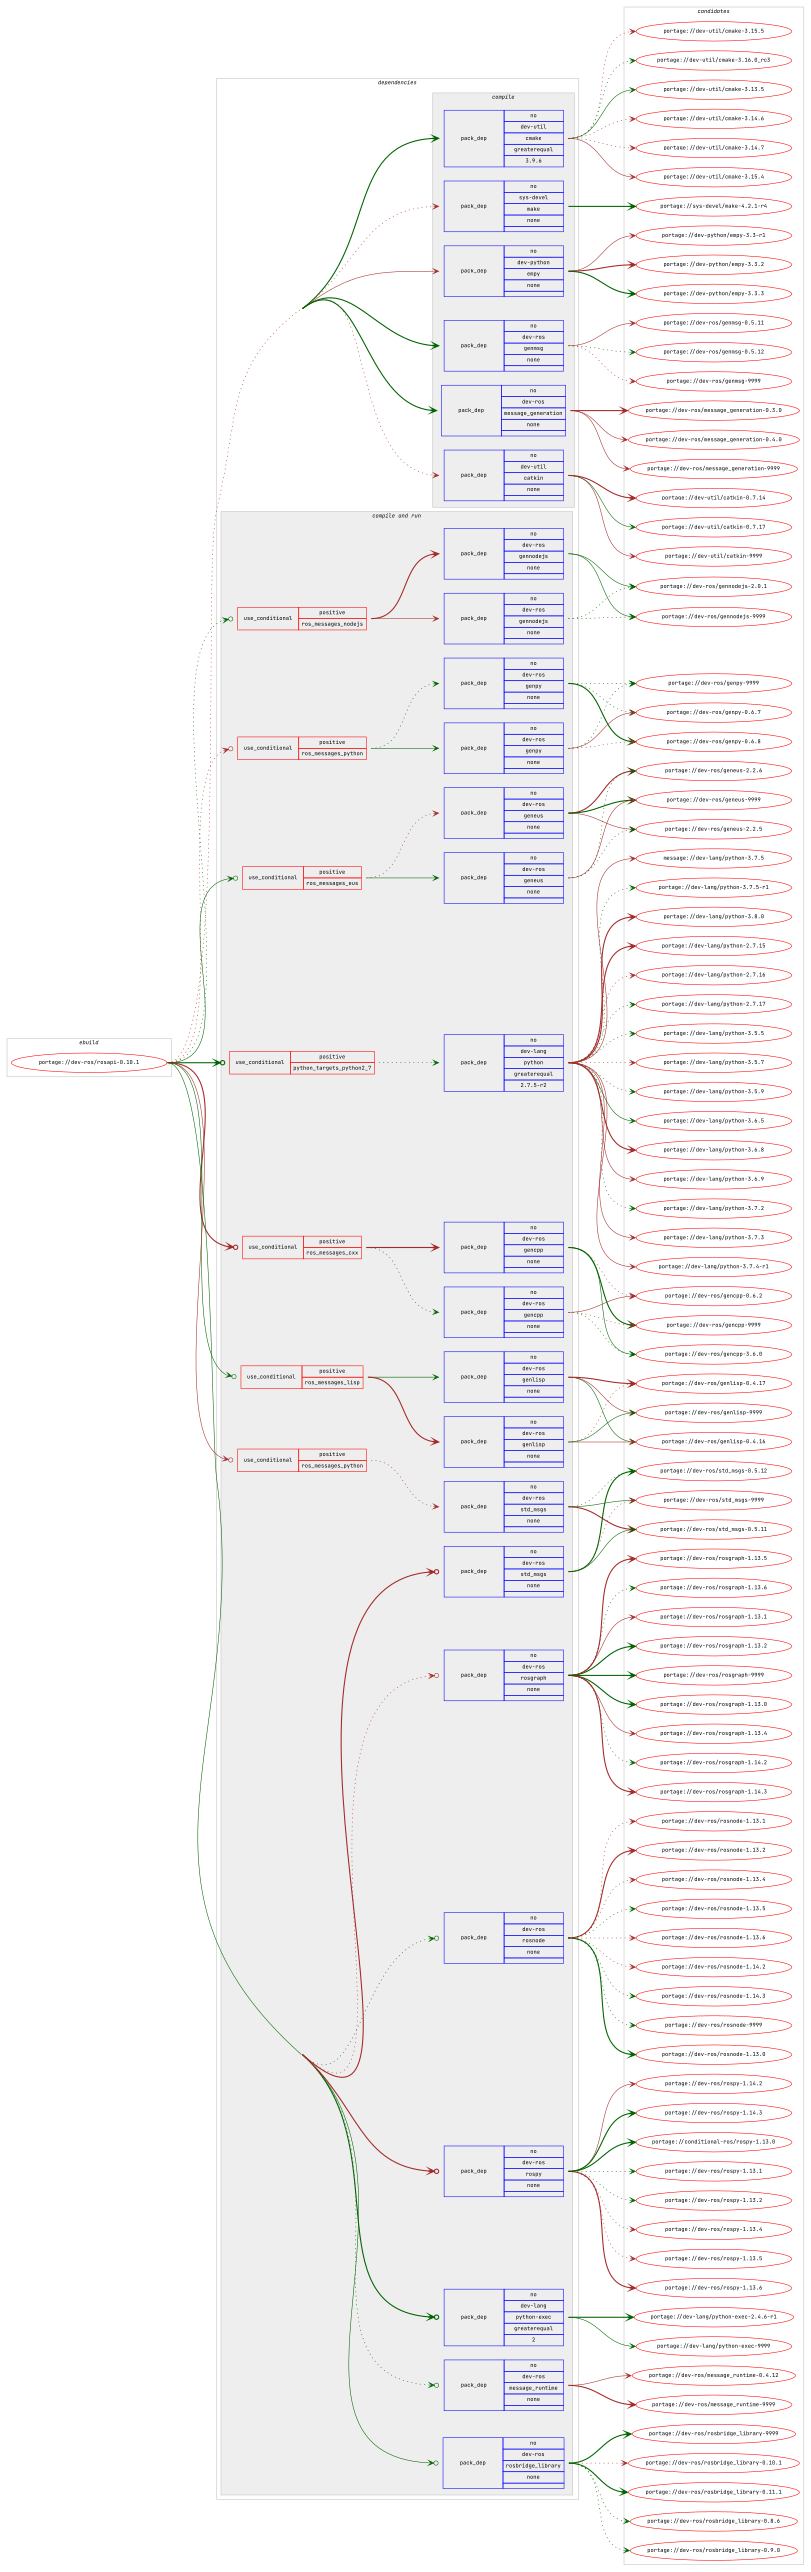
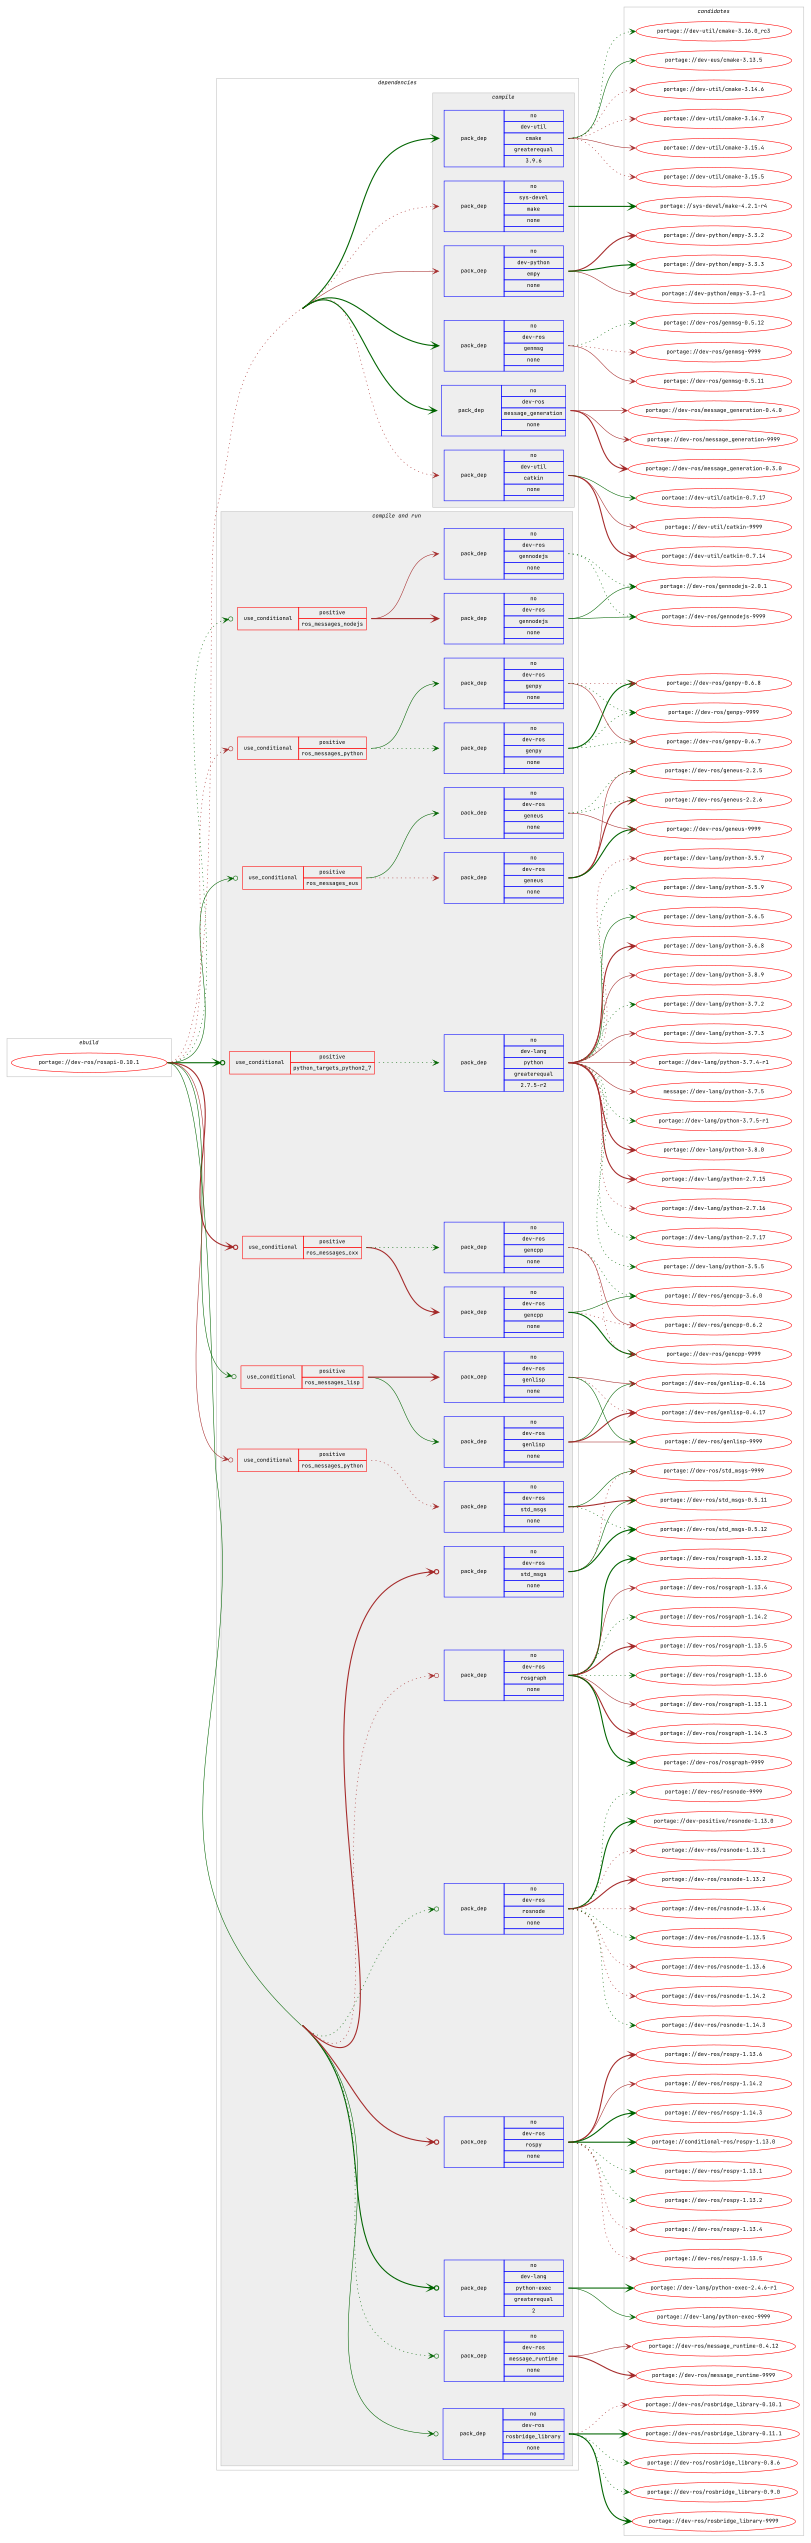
node "portage://dev-util/cmake-3.13.5": label "portage://dev-util/cmake-3.13.5" -> "portage://dev-eus/cmake-3.13.5"
node "portage://dev-lang/python-3.6.9": label "portage://dev-lang/python-3.6.9" -> "portage://dev-lang/python-3.8.9"
node "portage://dev-ros/rosgraph-1.13.0": removed
node "portage://dev-ros/rosnode-1.13.0": label "portage://dev-ros/rosnode-1.13.0" -> "portage://dev-positive/rosnode-1.13.0"
